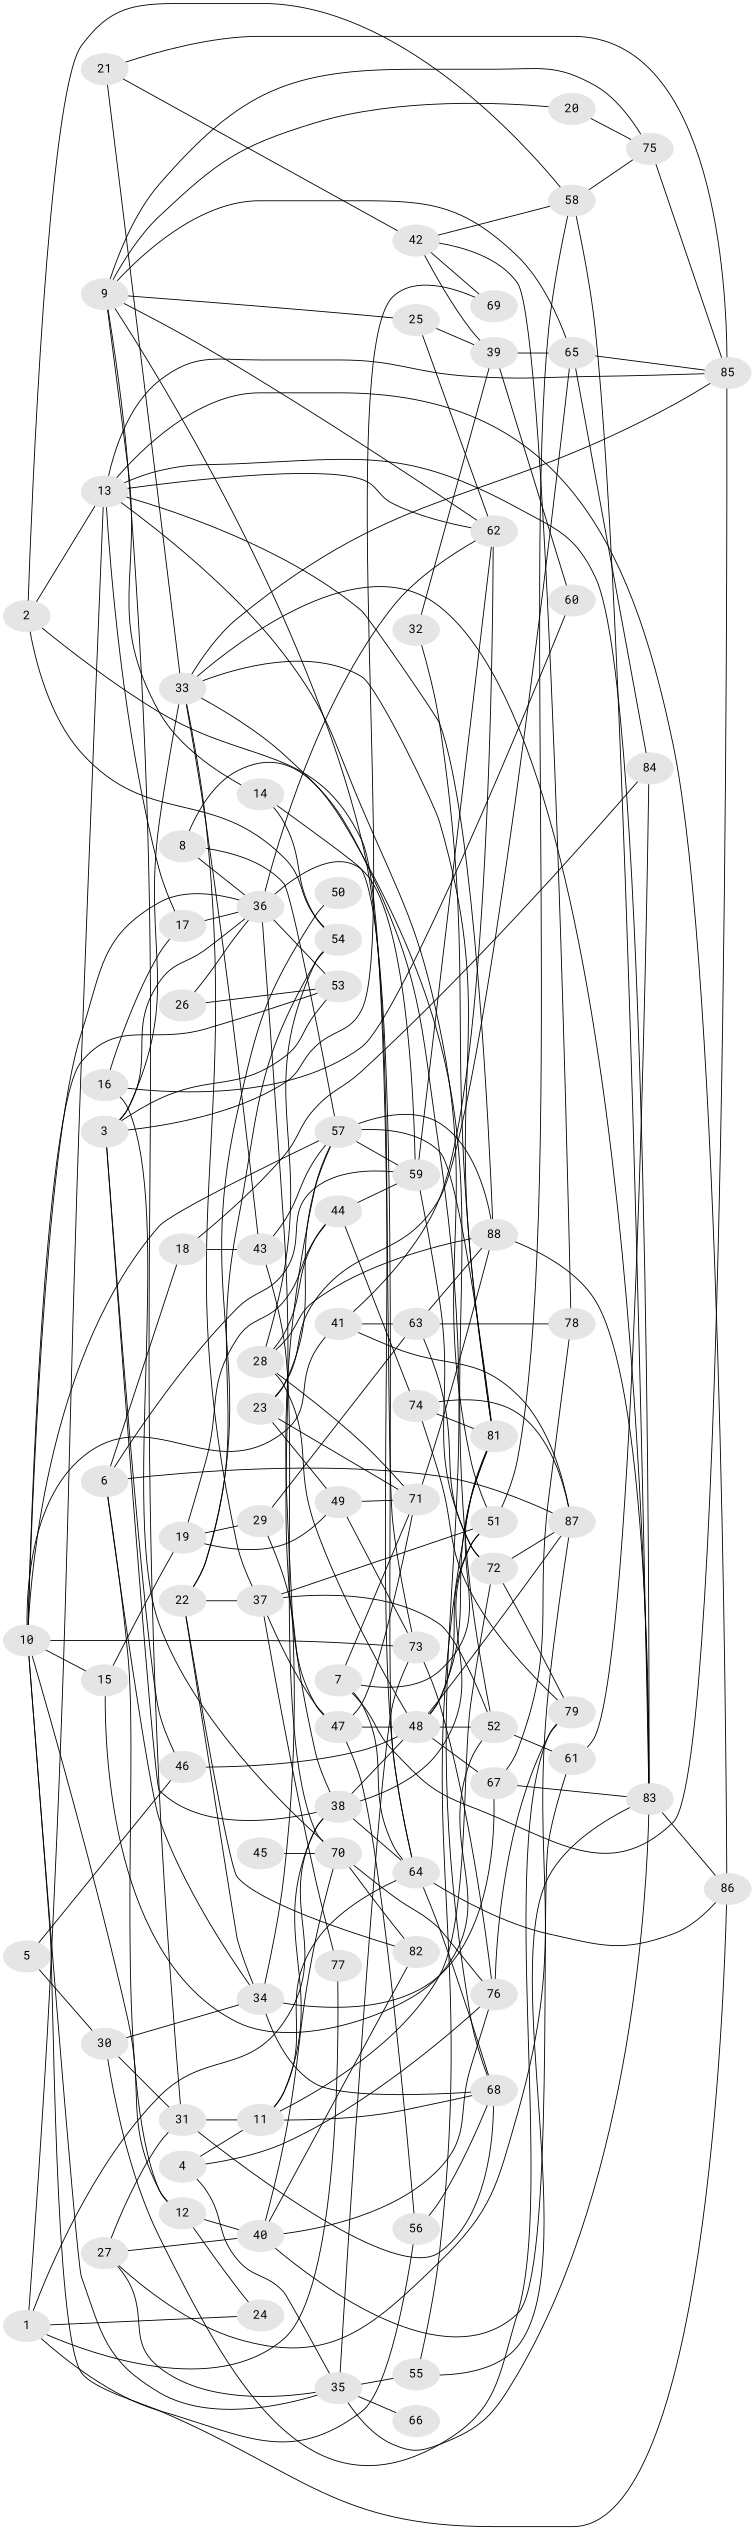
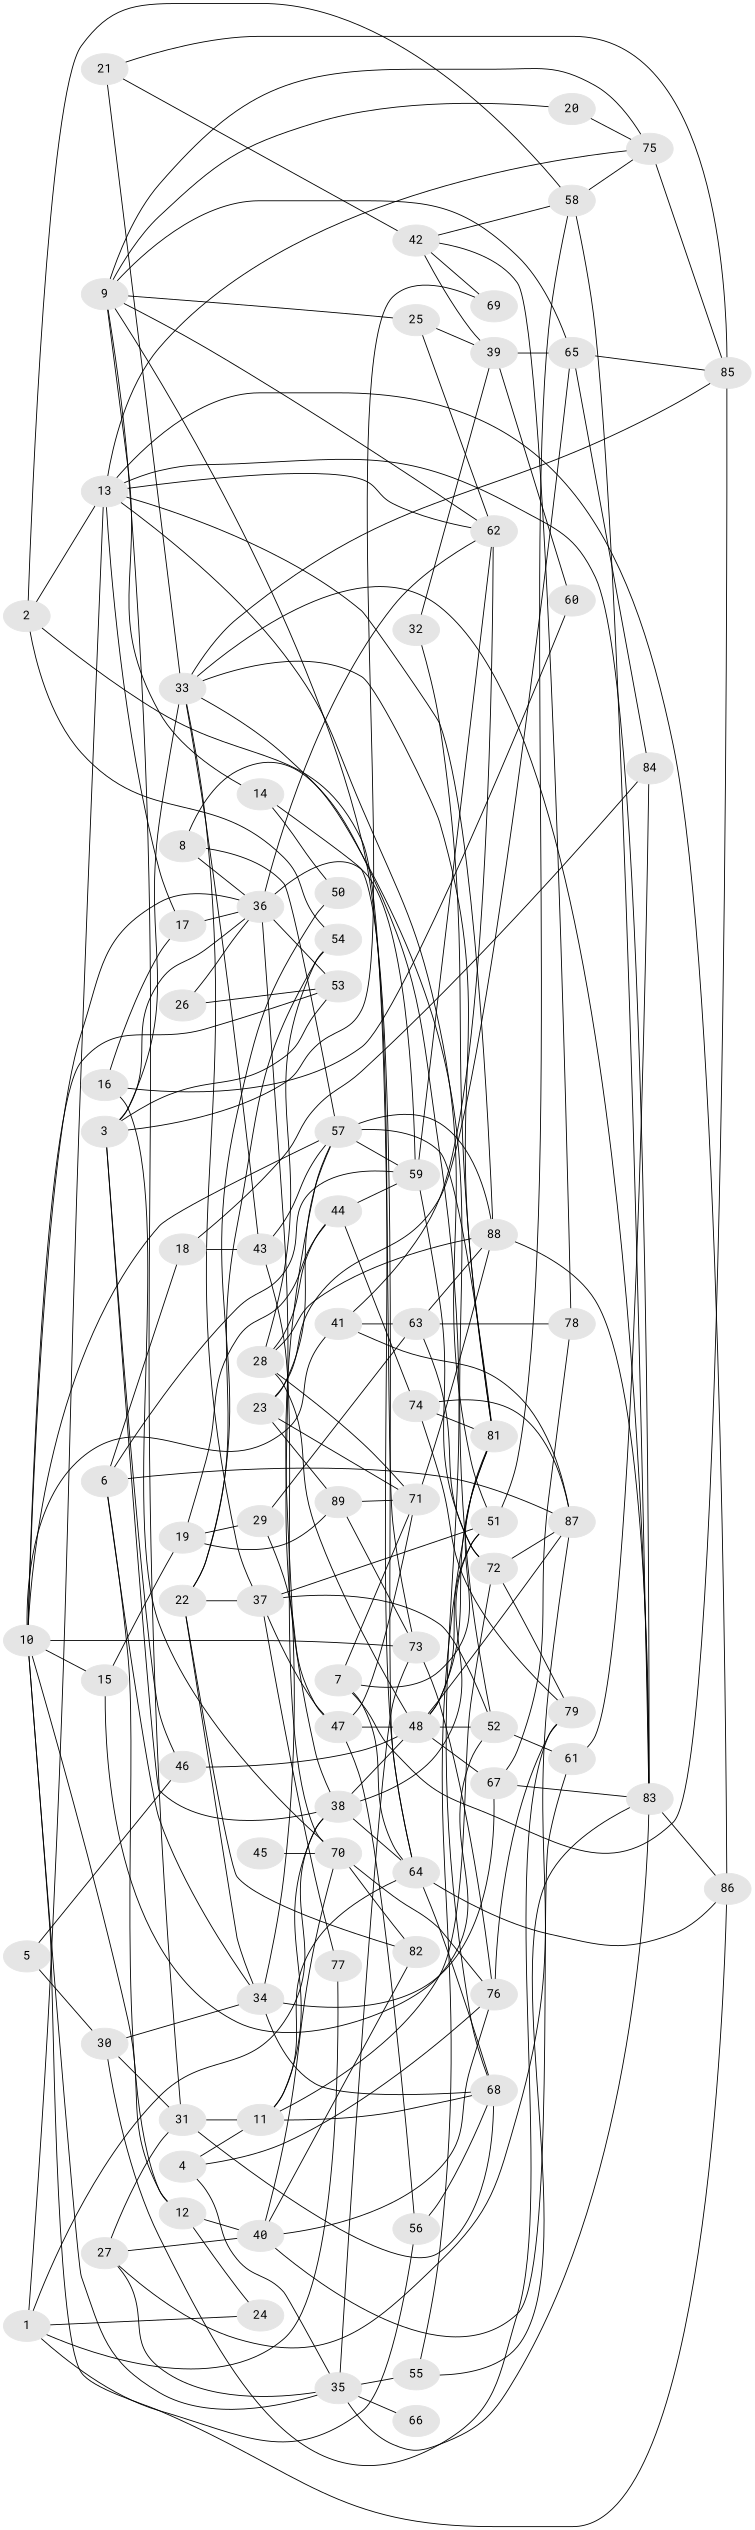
edge "85" -- "13": now "75" -- "13"
edge "14" -- "54": now "14" -- "50"
node "49": label "49" -> "89"
